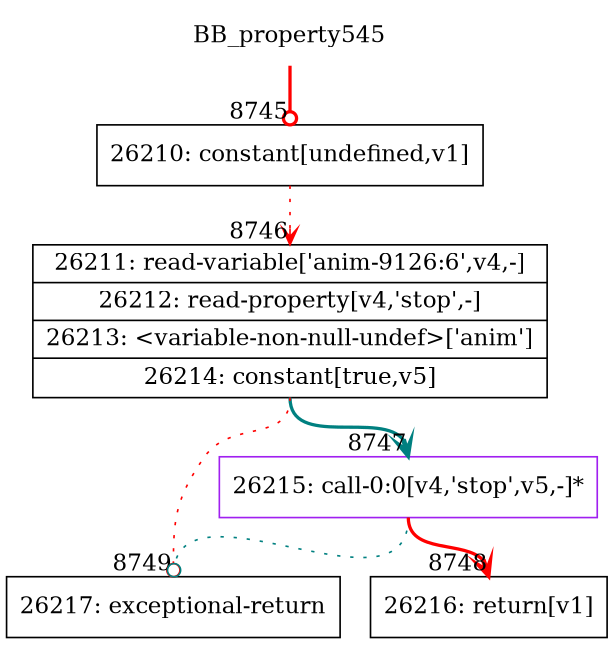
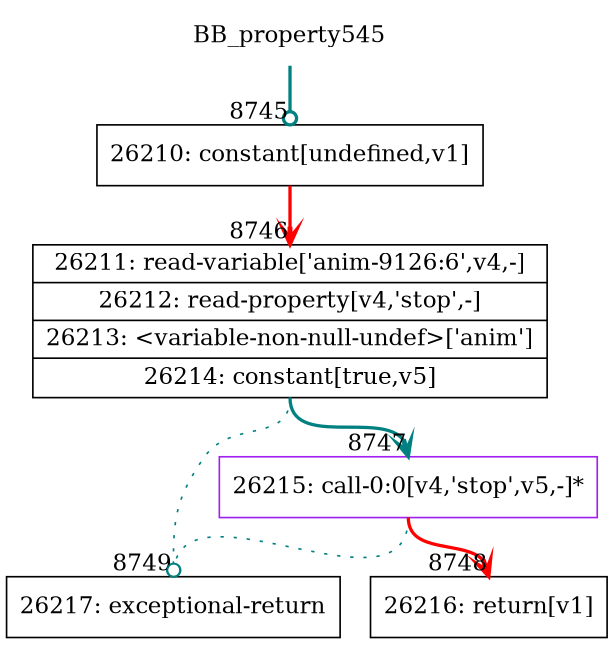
edge "BB_property545" -> "26210: constant[undefined,v1]": color red -> teal
edge "26210: constant[undefined,v1]" -> "26211: read-variable['anim-9126:6',v4,-]": style dotted -> bold
edge "26211: read-variable['anim-9126:6',v4,-]" -> "26217: exceptional-return": color red -> teal
